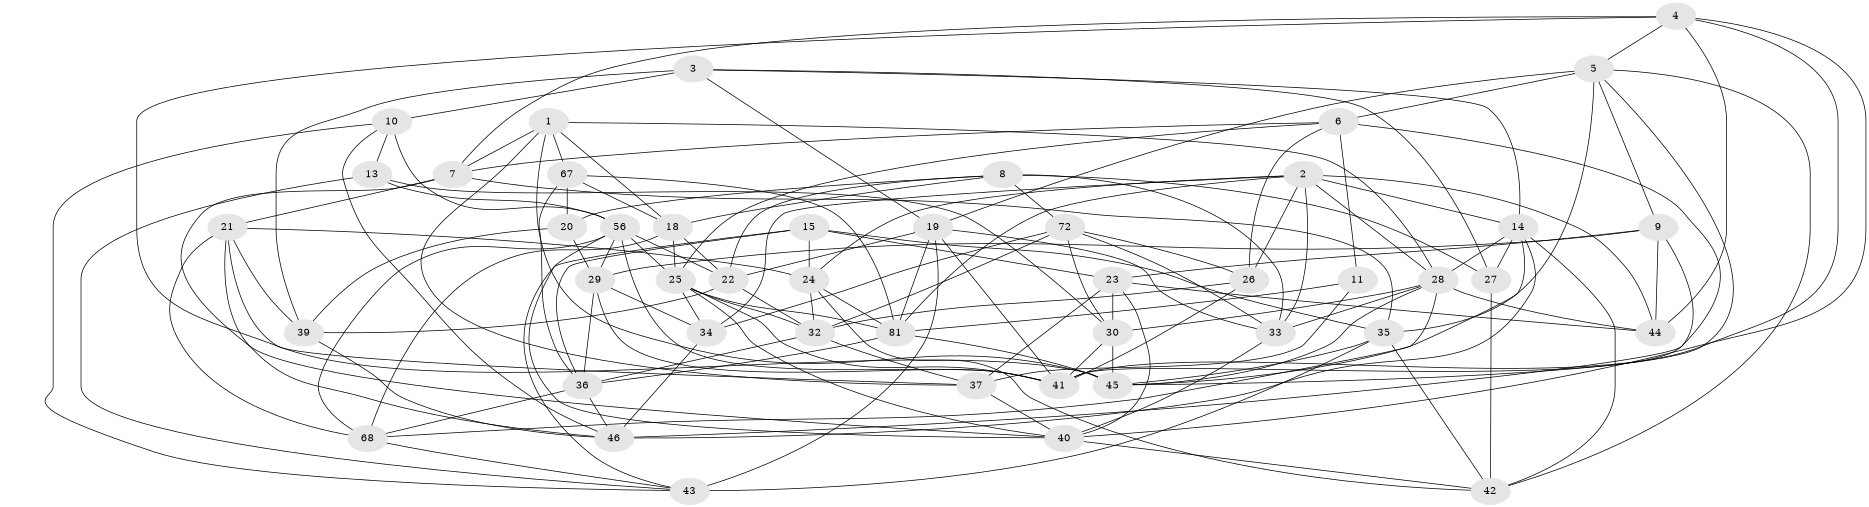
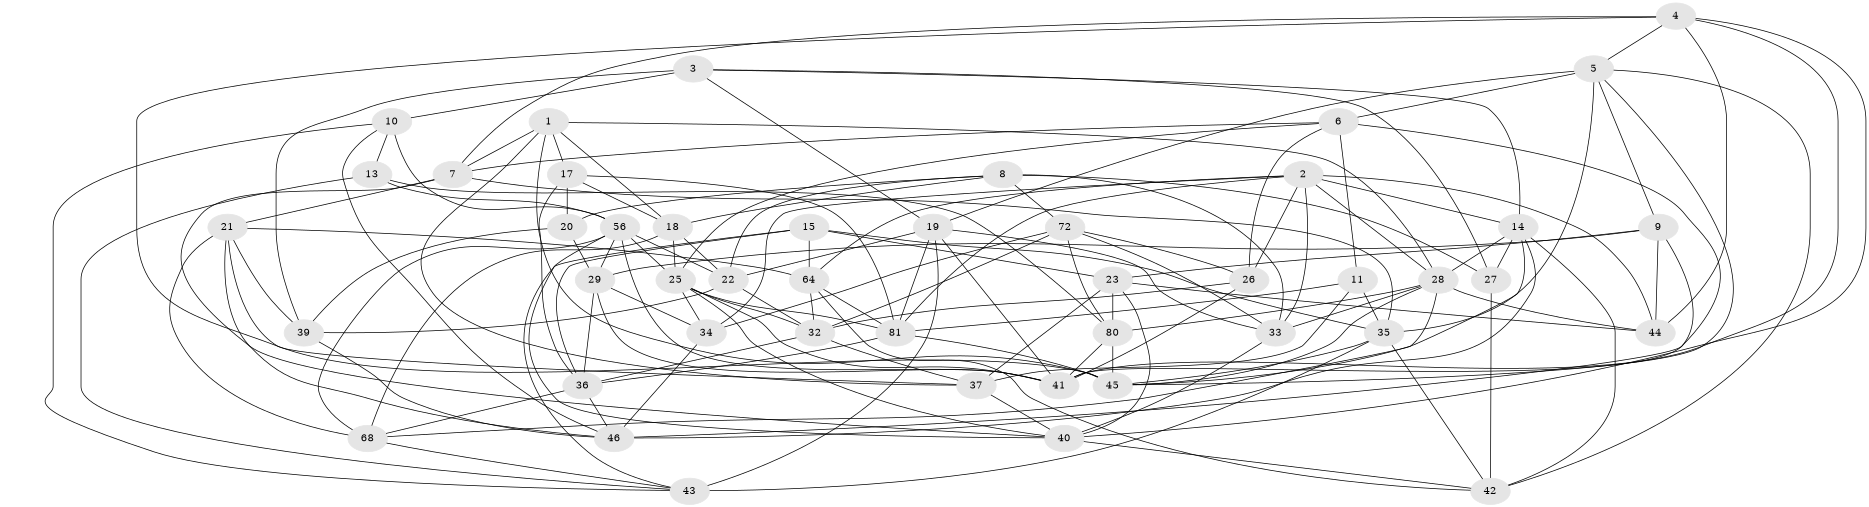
node "67": label "67" -> "17"
node "24": label "24" -> "64"
edge "11" -- "35": added
node "30": label "30" -> "80"
